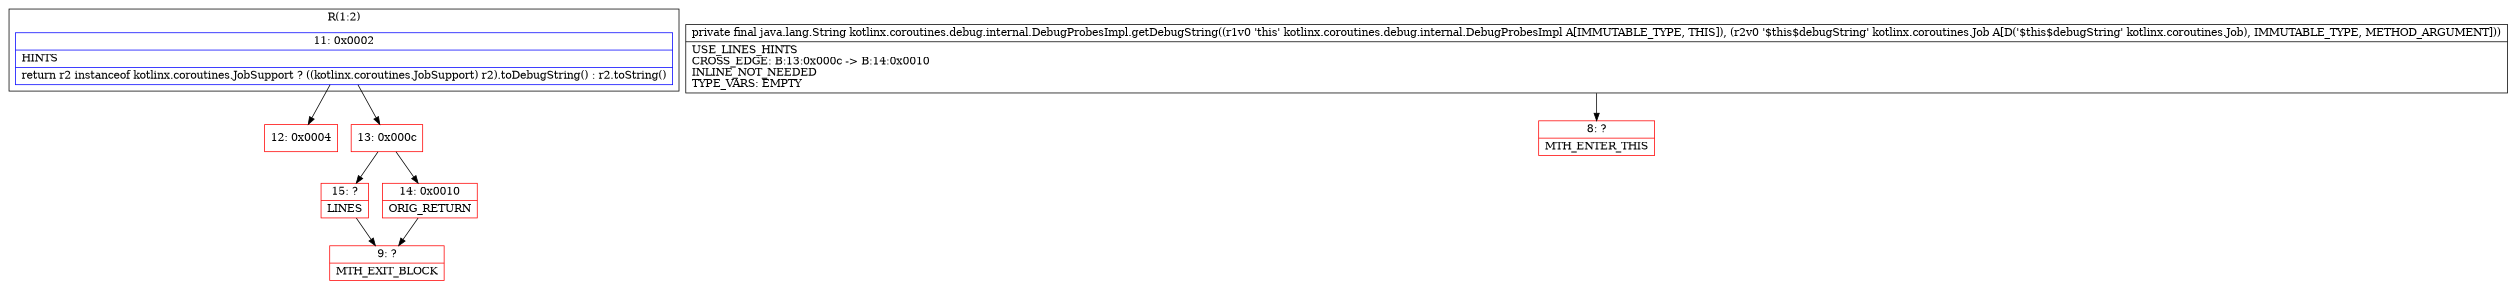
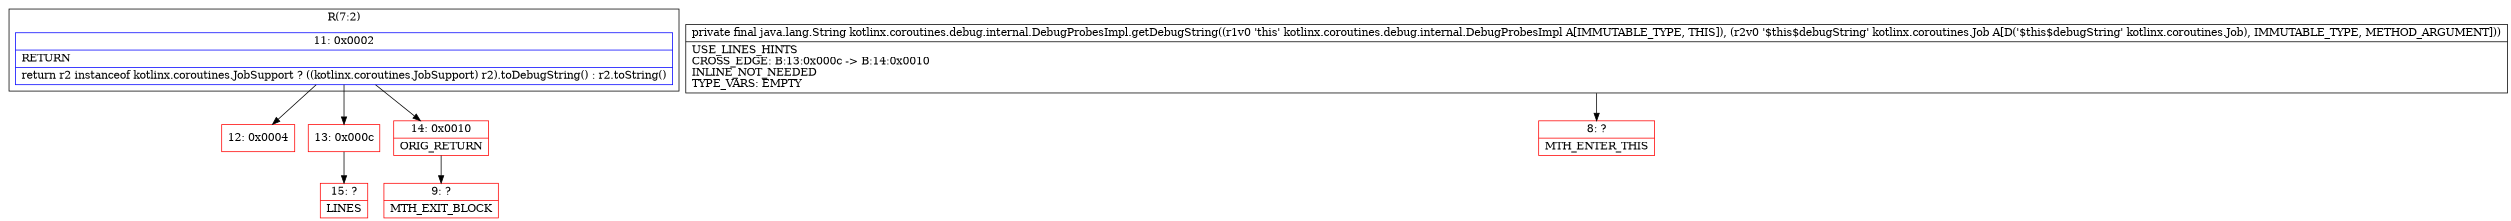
cluster "R(1:2)": label "R(1:2)" -> "R(7:2)"
node "11: 0x0002": text "HINTS" -> "RETURN"
edge "13: 0x000c" -> "14: 0x0010": now "11: 0x0002" -> "14: 0x0010"
edge "15: ?" -> "9: ?": removed
